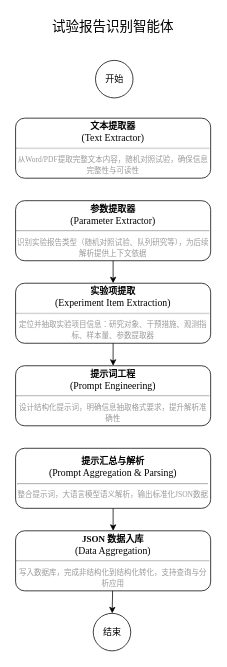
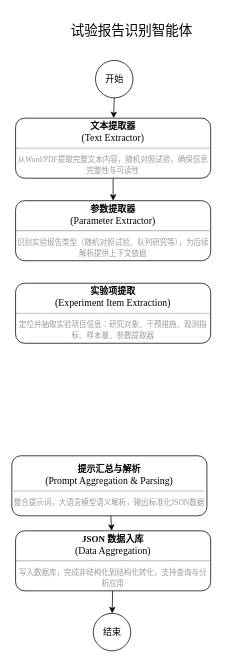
node "试验报告识别智能体": moved (113, 27) -> (132, 30)
edge "开始" -> "文本提取器 (Text Extractor)从Word/PDF提取完整文本内容，随机对照试验，确保信息完整性与可读性": added
edge "文本提取器 (Text Extractor)从Word/PDF提取完整文本内容，随机对照试验，确保信息完整性与可读性" -> "参数提取器 (Parameter Extractor)识别实验报告类型（随机对照试验、队列研究等），为后续解析提供上下文依据": added
edge "参数提取器 (Parameter Extractor)识别实验报告类型（随机对照试验、队列研究等），为后续解析提供上下文依据" -> "实验项提取 (Experiment Item Extraction)定位并抽取实验项目信息：研究对象、干预措施、观测指标、样本量、参数提取器": removed
edge "实验项提取 (Experiment Item Extraction)定位并抽取实验项目信息：研究对象、干预措施、观测指标、样本量、参数提取器" -> "提示词工程 (Prompt Engineering)设计结构化提示词，明确信息抽取格式要求，提升解析准确性": removed
node "提示词工程 (Prompt Engineering)设计结构化提示词，明确信息抽取格式要求，提升解析准确性": removed
node "提示汇总与解析 (Prompt Aggregation & Parsing)整合提示词，大语言模型语义解析，输出标准化JSON数据": moved (113, 478) -> (109, 486)
